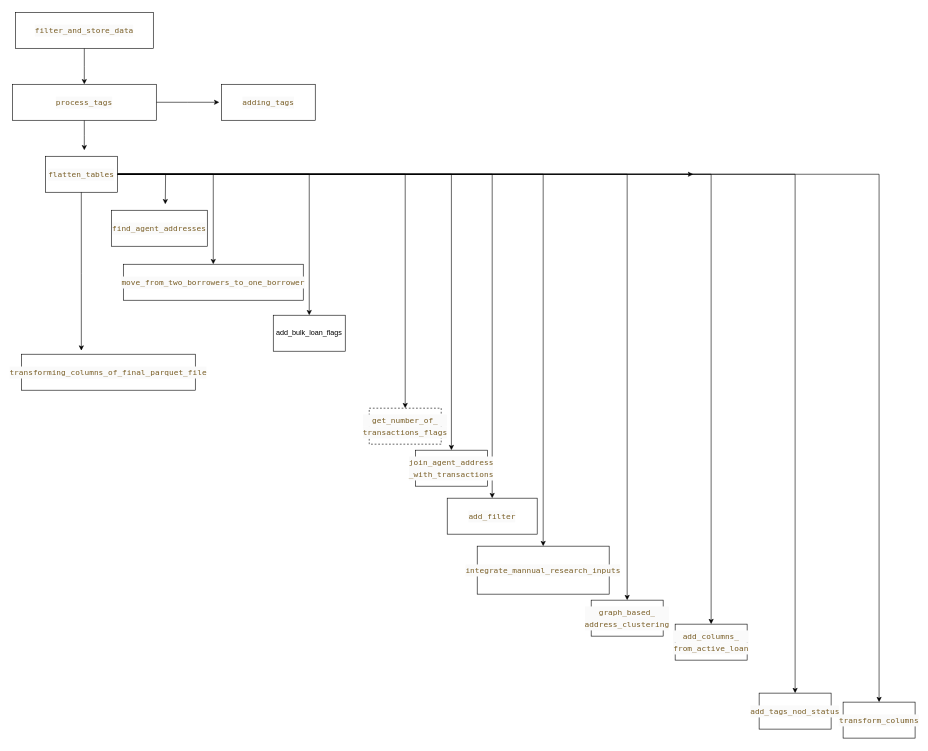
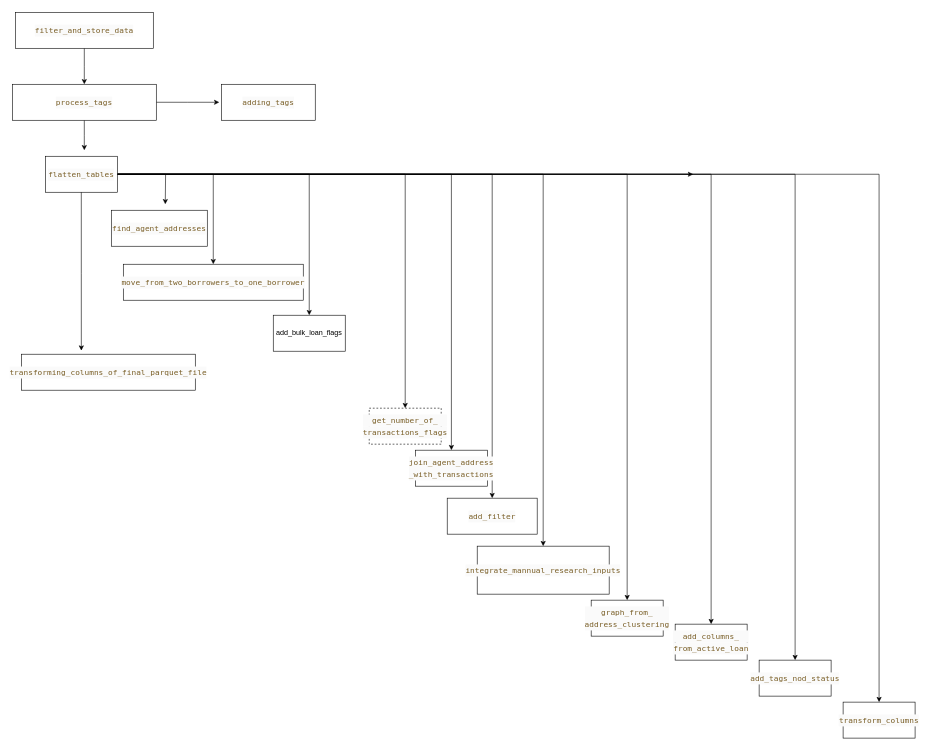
node "graph_based_ address_clustering": label "graph_based_ address_clustering" -> "graph_from_ address_clustering"
node "add_tags_nod_status": moved (795, 711) -> (795, 678)
